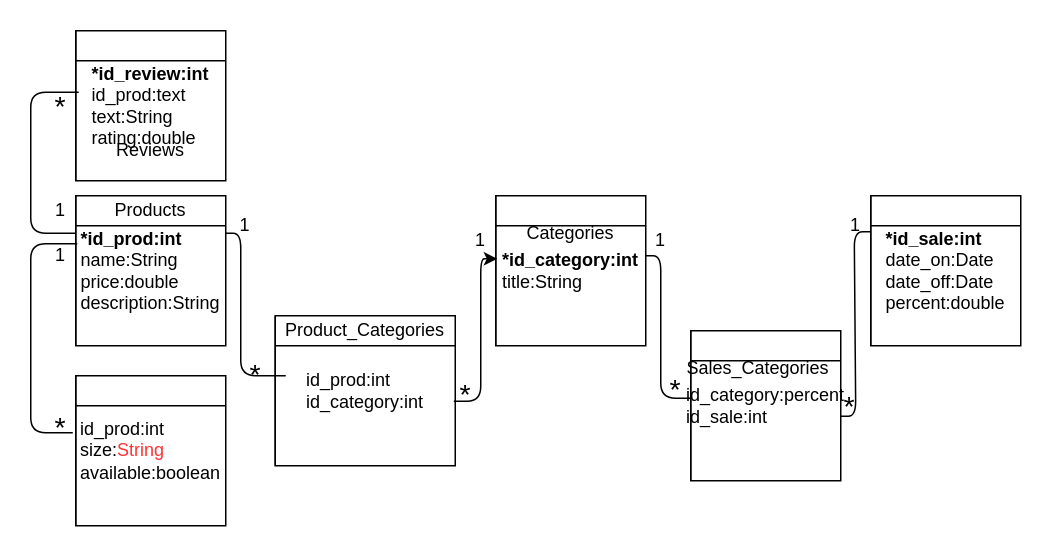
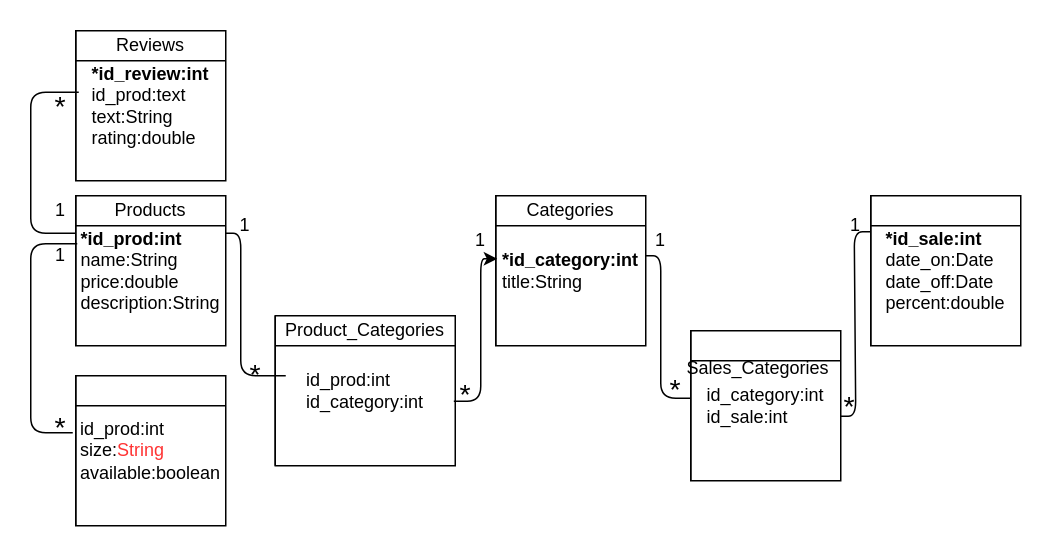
node "Reviews": moved (151, 151) -> (151, 46)
node "Categories": moved (571, 233) -> (571, 211)
node "id_category:percent id_sale:int": label "id_category:percent id_sale:int" -> "id_category:int id_sale:int"
